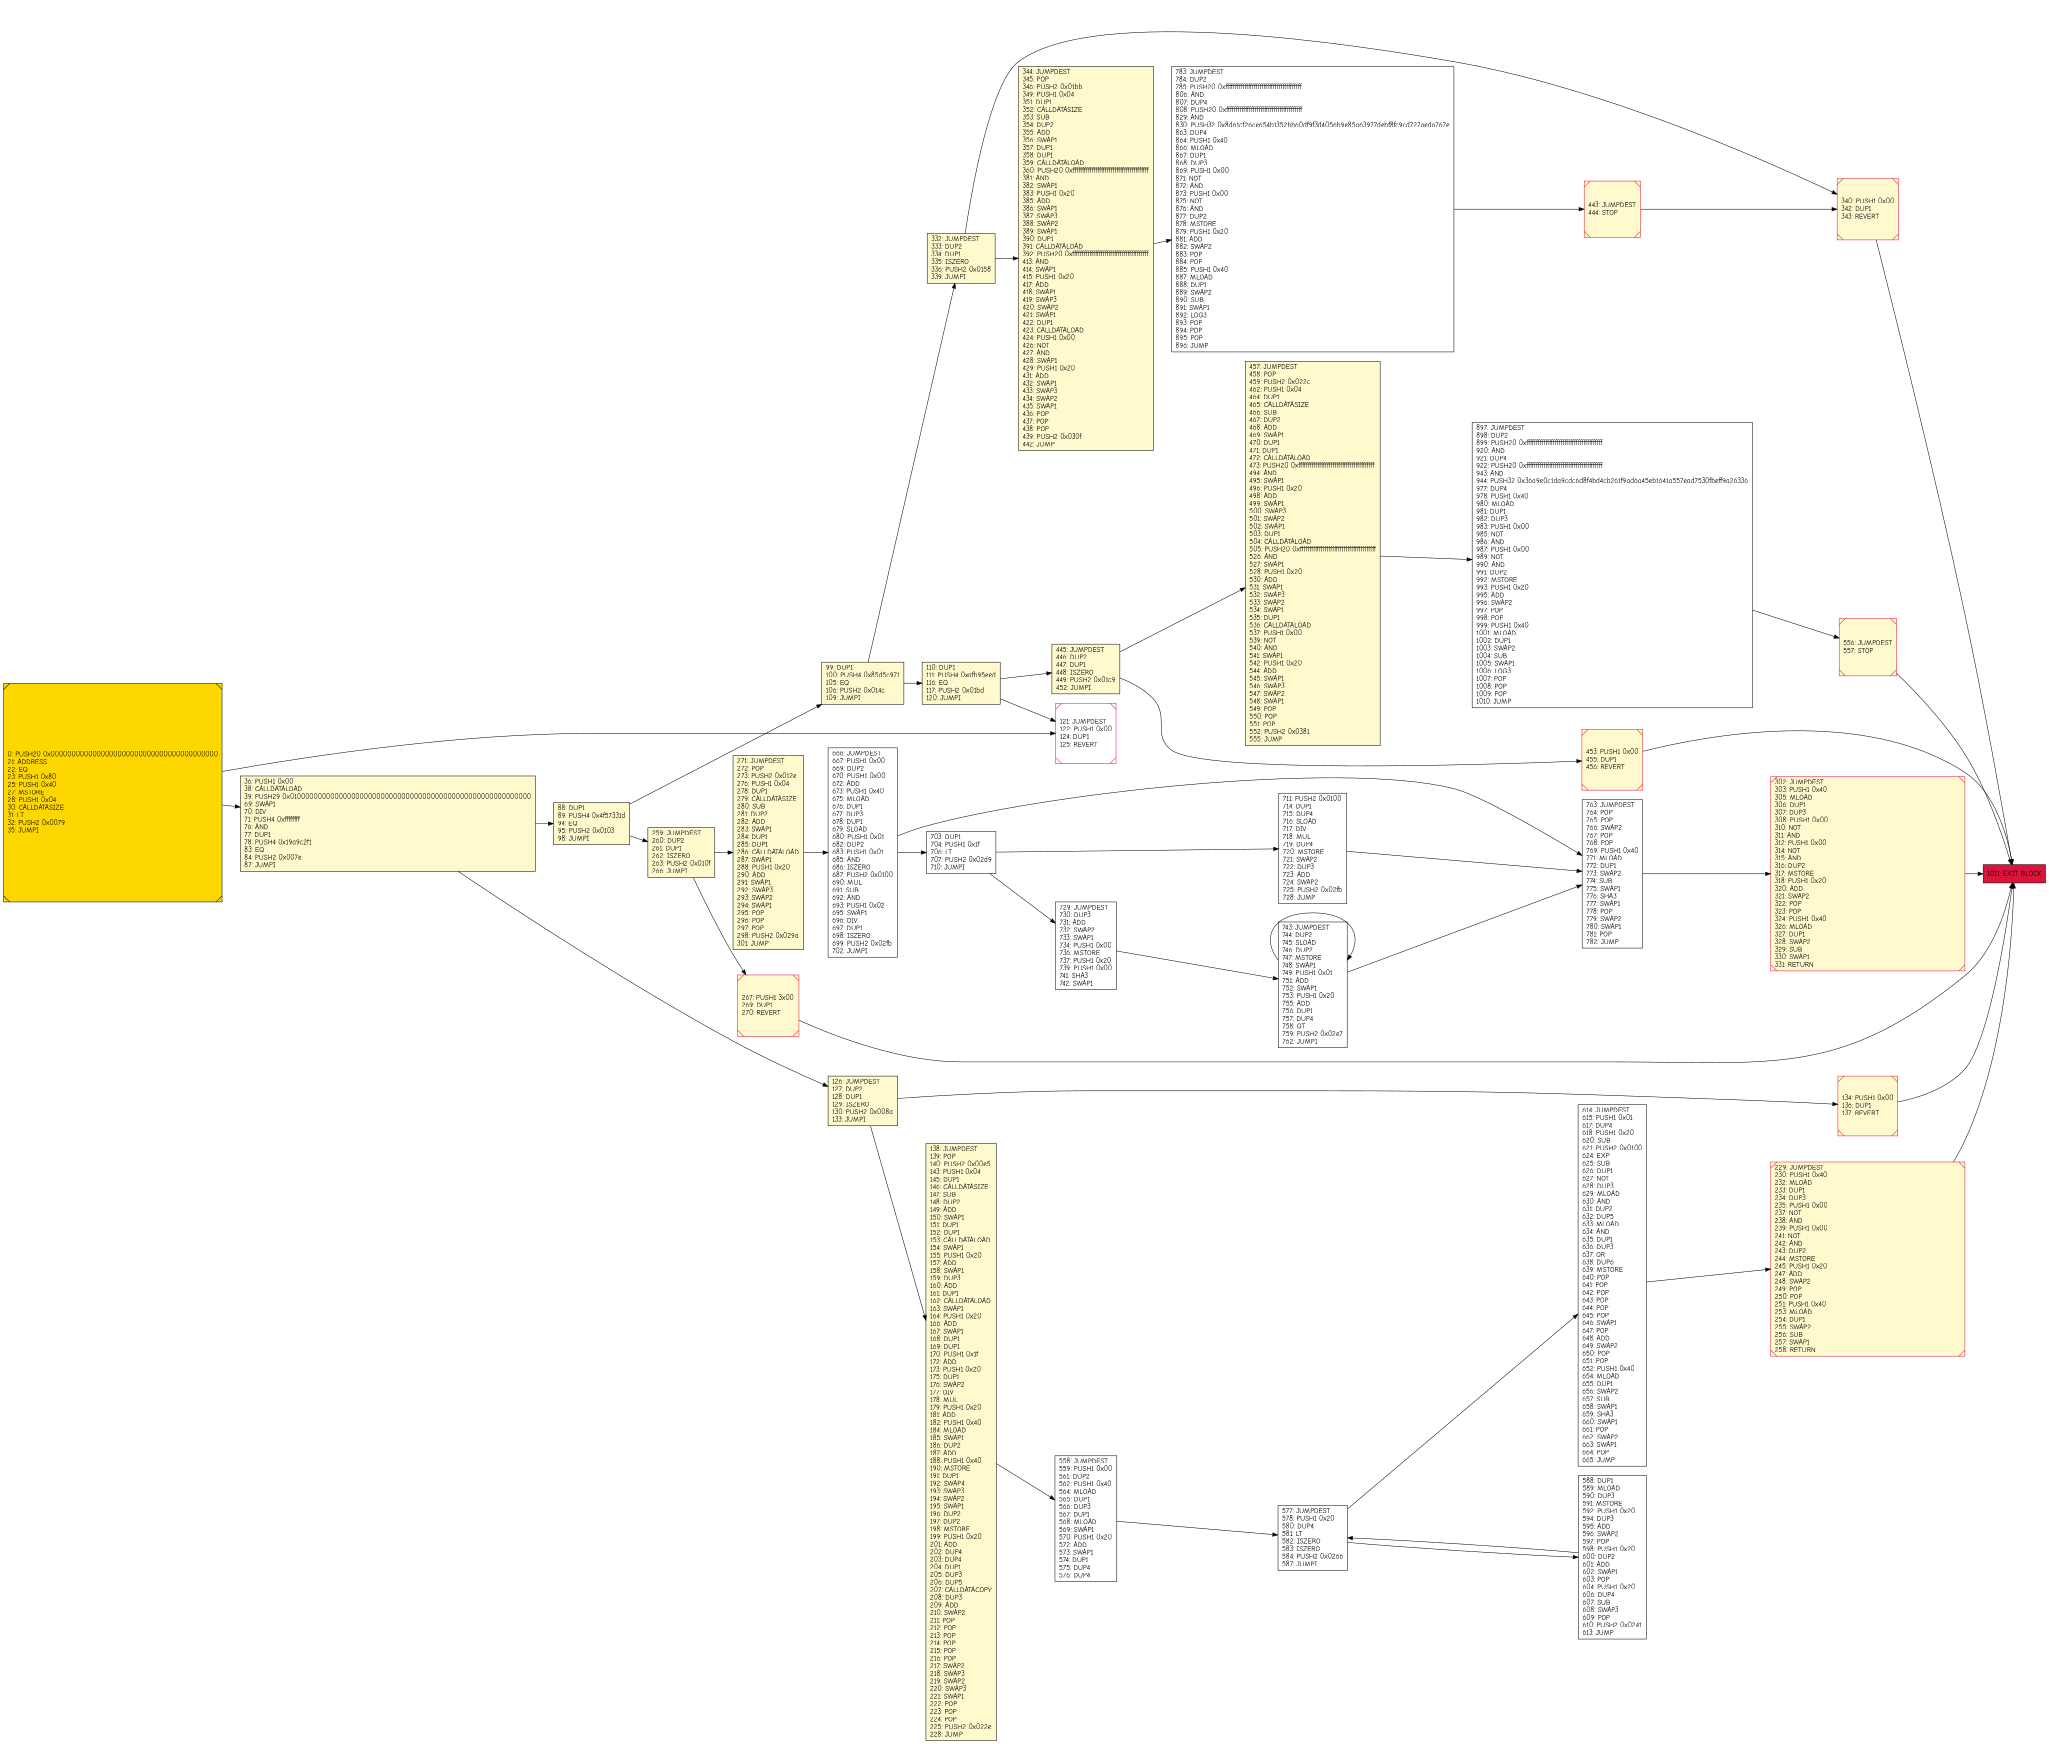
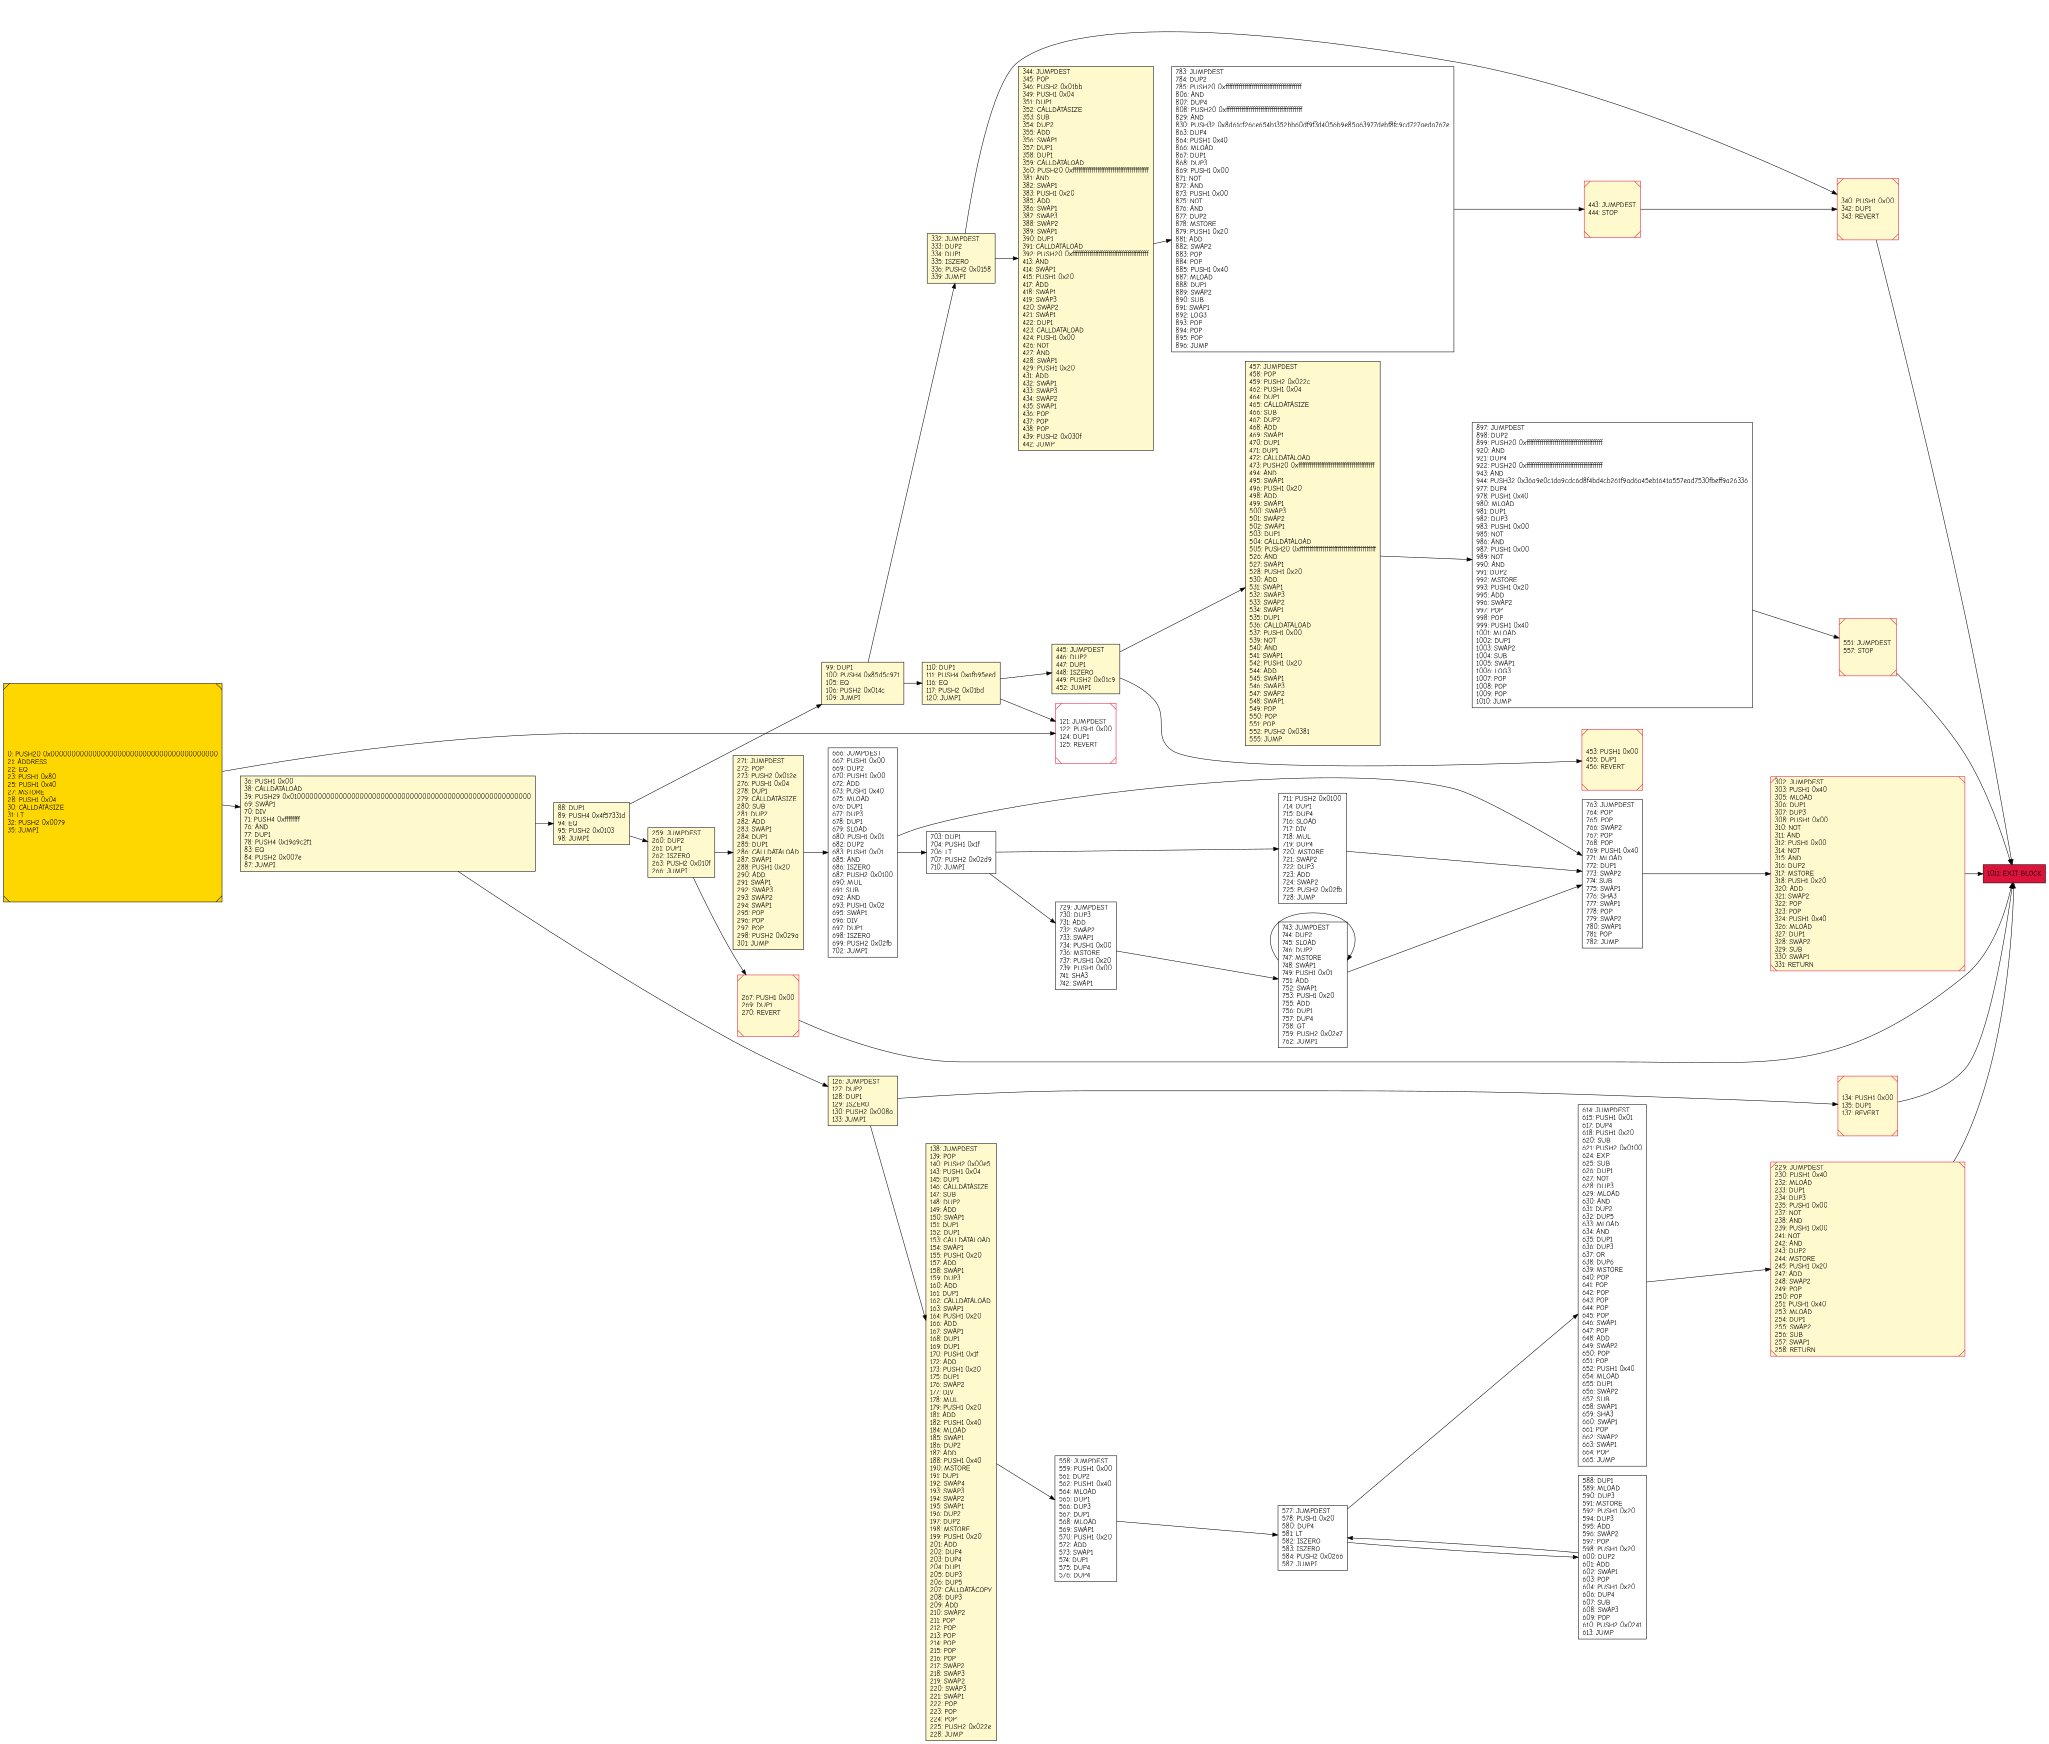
node "556: JUMPDEST 557: STOP": label "556: JUMPDEST 557: STOP" -> "551: JUMPDEST 557: STOP"
edge "453: PUSH1 0x00 455: DUP1 456: REVERT" -> "1011: EXIT BLOCK": removed
node "267: PUSH1 3x00 269: DUP1 270: REVERT": label "267: PUSH1 3x00 269: DUP1 270: REVERT" -> "267: PUSH1 0x00 269: DUP1 270: REVERT"
node "134: PUSH1 0x00 136: DUP1 137: REVERT": label "134: PUSH1 0x00 136: DUP1 137: REVERT" -> "134: PUSH1 0x00 135: DUP1 137: REVERT"
